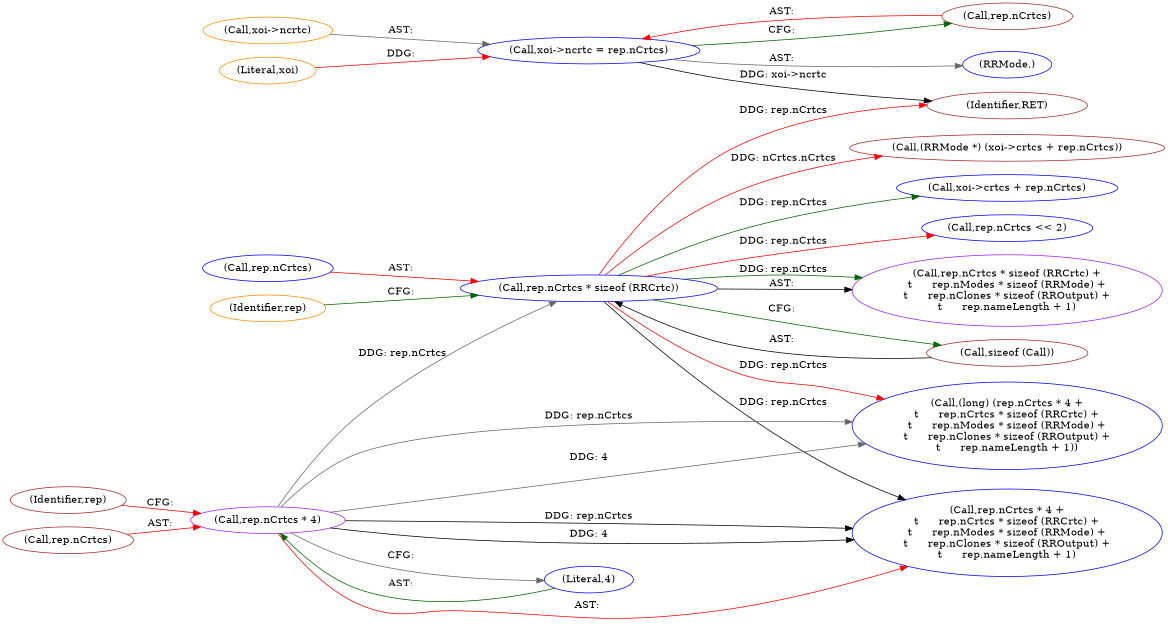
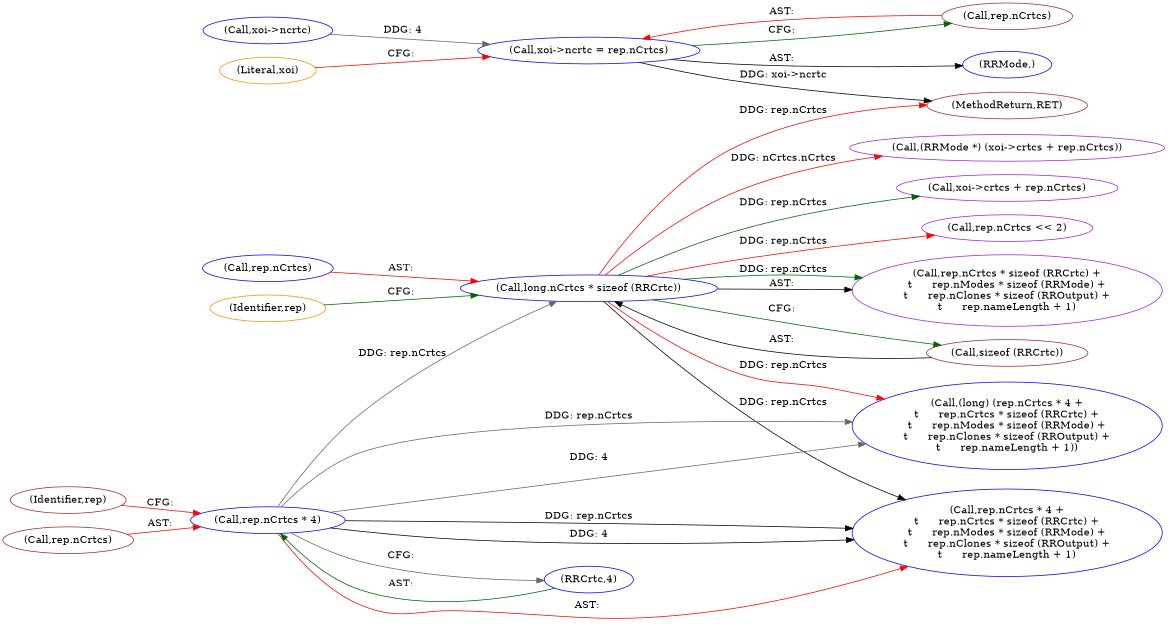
node "(Call,xoi->ncrtc)": color darkorange -> blue
edge "(Call,xoi->ncrtc)" -> "(Call,xoi->ncrtc = rep.nCrtcs)": label "AST: " -> "DDG: 4"
edge "(Literal,xoi)" -> "(Call,xoi->ncrtc = rep.nCrtcs)": label "DDG: " -> "CFG: "
edge "(Call,xoi->ncrtc = rep.nCrtcs)" -> "(RRMode,)": color gray40 -> black
node "(Identifier,RET)": label "(Identifier,RET)" -> "(MethodReturn,RET)"
node "(Call,(RRMode *) (xoi->crtcs + rep.nCrtcs))": color brown -> purple
node "(Call,xoi->crtcs + rep.nCrtcs)": color blue -> purple
node "(Call,rep.nCrtcs << 2)": color blue -> purple
node "(Call,rep.nCrtcs * sizeof (RRCrtc))": label "(Call,rep.nCrtcs * sizeof (RRCrtc))" -> "(Call,long.nCrtcs * sizeof (RRCrtc))"
node "(Call,sizeof (Call))": label "(Call,sizeof (Call))" -> "(Call,sizeof (RRCrtc))"
node "(Call,rep.nCrtcs * 4)": color purple -> blue
node "(Literal,4)": label "(Literal,4)" -> "(RRCrtc,4)"
